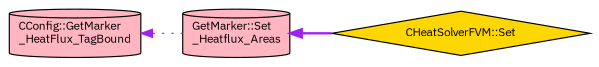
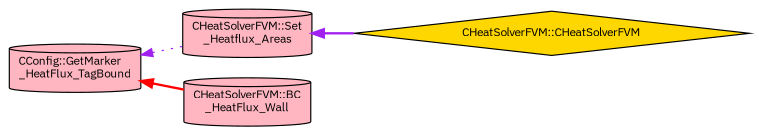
node "GetMarker::Set _Heatflux_Areas": label "GetMarker::Set _Heatflux_Areas" -> "CHeatSolverFVM::Set _Heatflux_Areas"
node "CHeatSolverFVM::Set": label "CHeatSolverFVM::Set" -> "CHeatSolverFVM::CHeatSolverFVM"
node "CHeatSolverFVM::BC _HeatFlux_Wall": added
